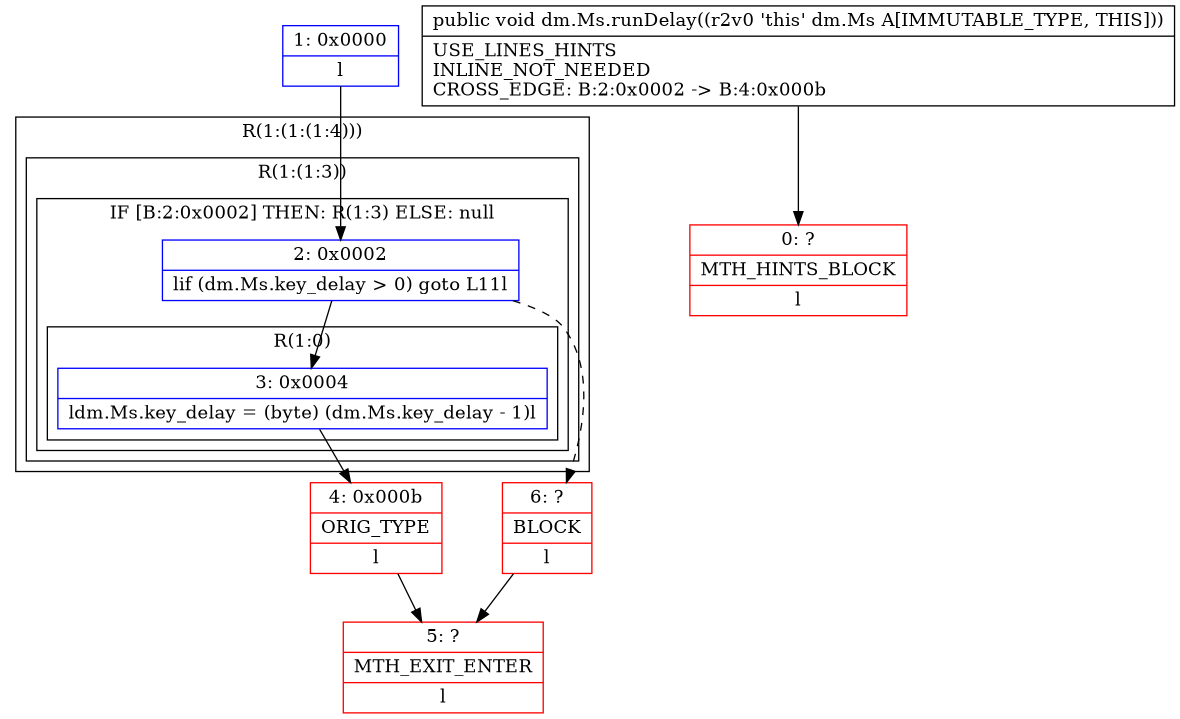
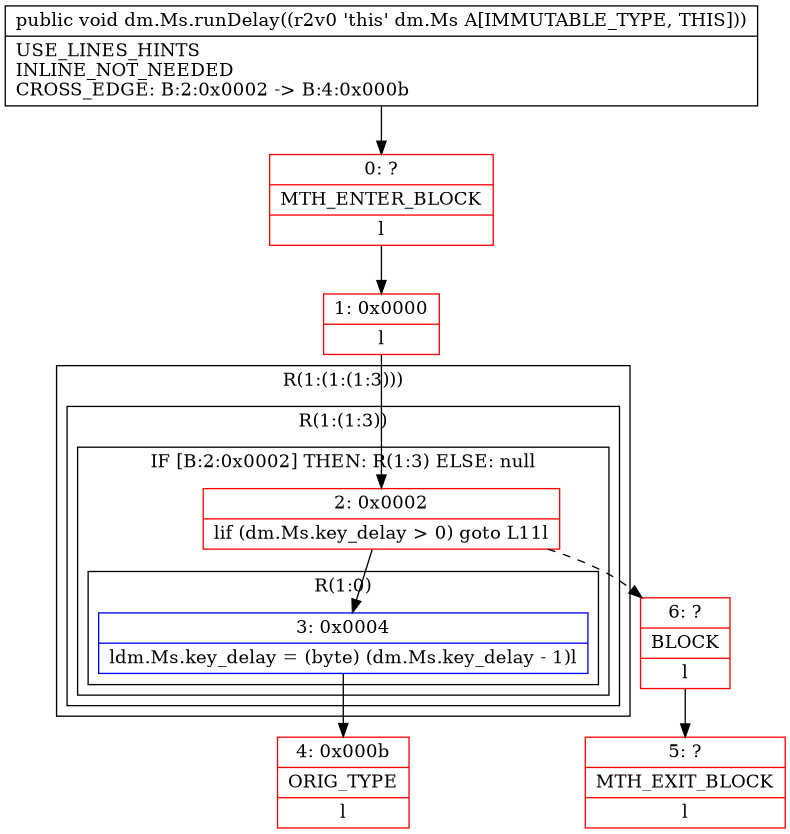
node "1: 0x0000": color blue -> red
cluster "R(1:(1:(1:4)))": label "R(1:(1:(1:4)))" -> "R(1:(1:(1:3)))"
edge "0: ?" -> "1: 0x0000": added
node "2: 0x0002": color blue -> red
node "0: ?": text "MTH_HINTS_BLOCK" -> "MTH_ENTER_BLOCK"
edge "4: 0x000b" -> "5: ?": removed
node "5: ?": text "MTH_EXIT_ENTER" -> "MTH_EXIT_BLOCK"
